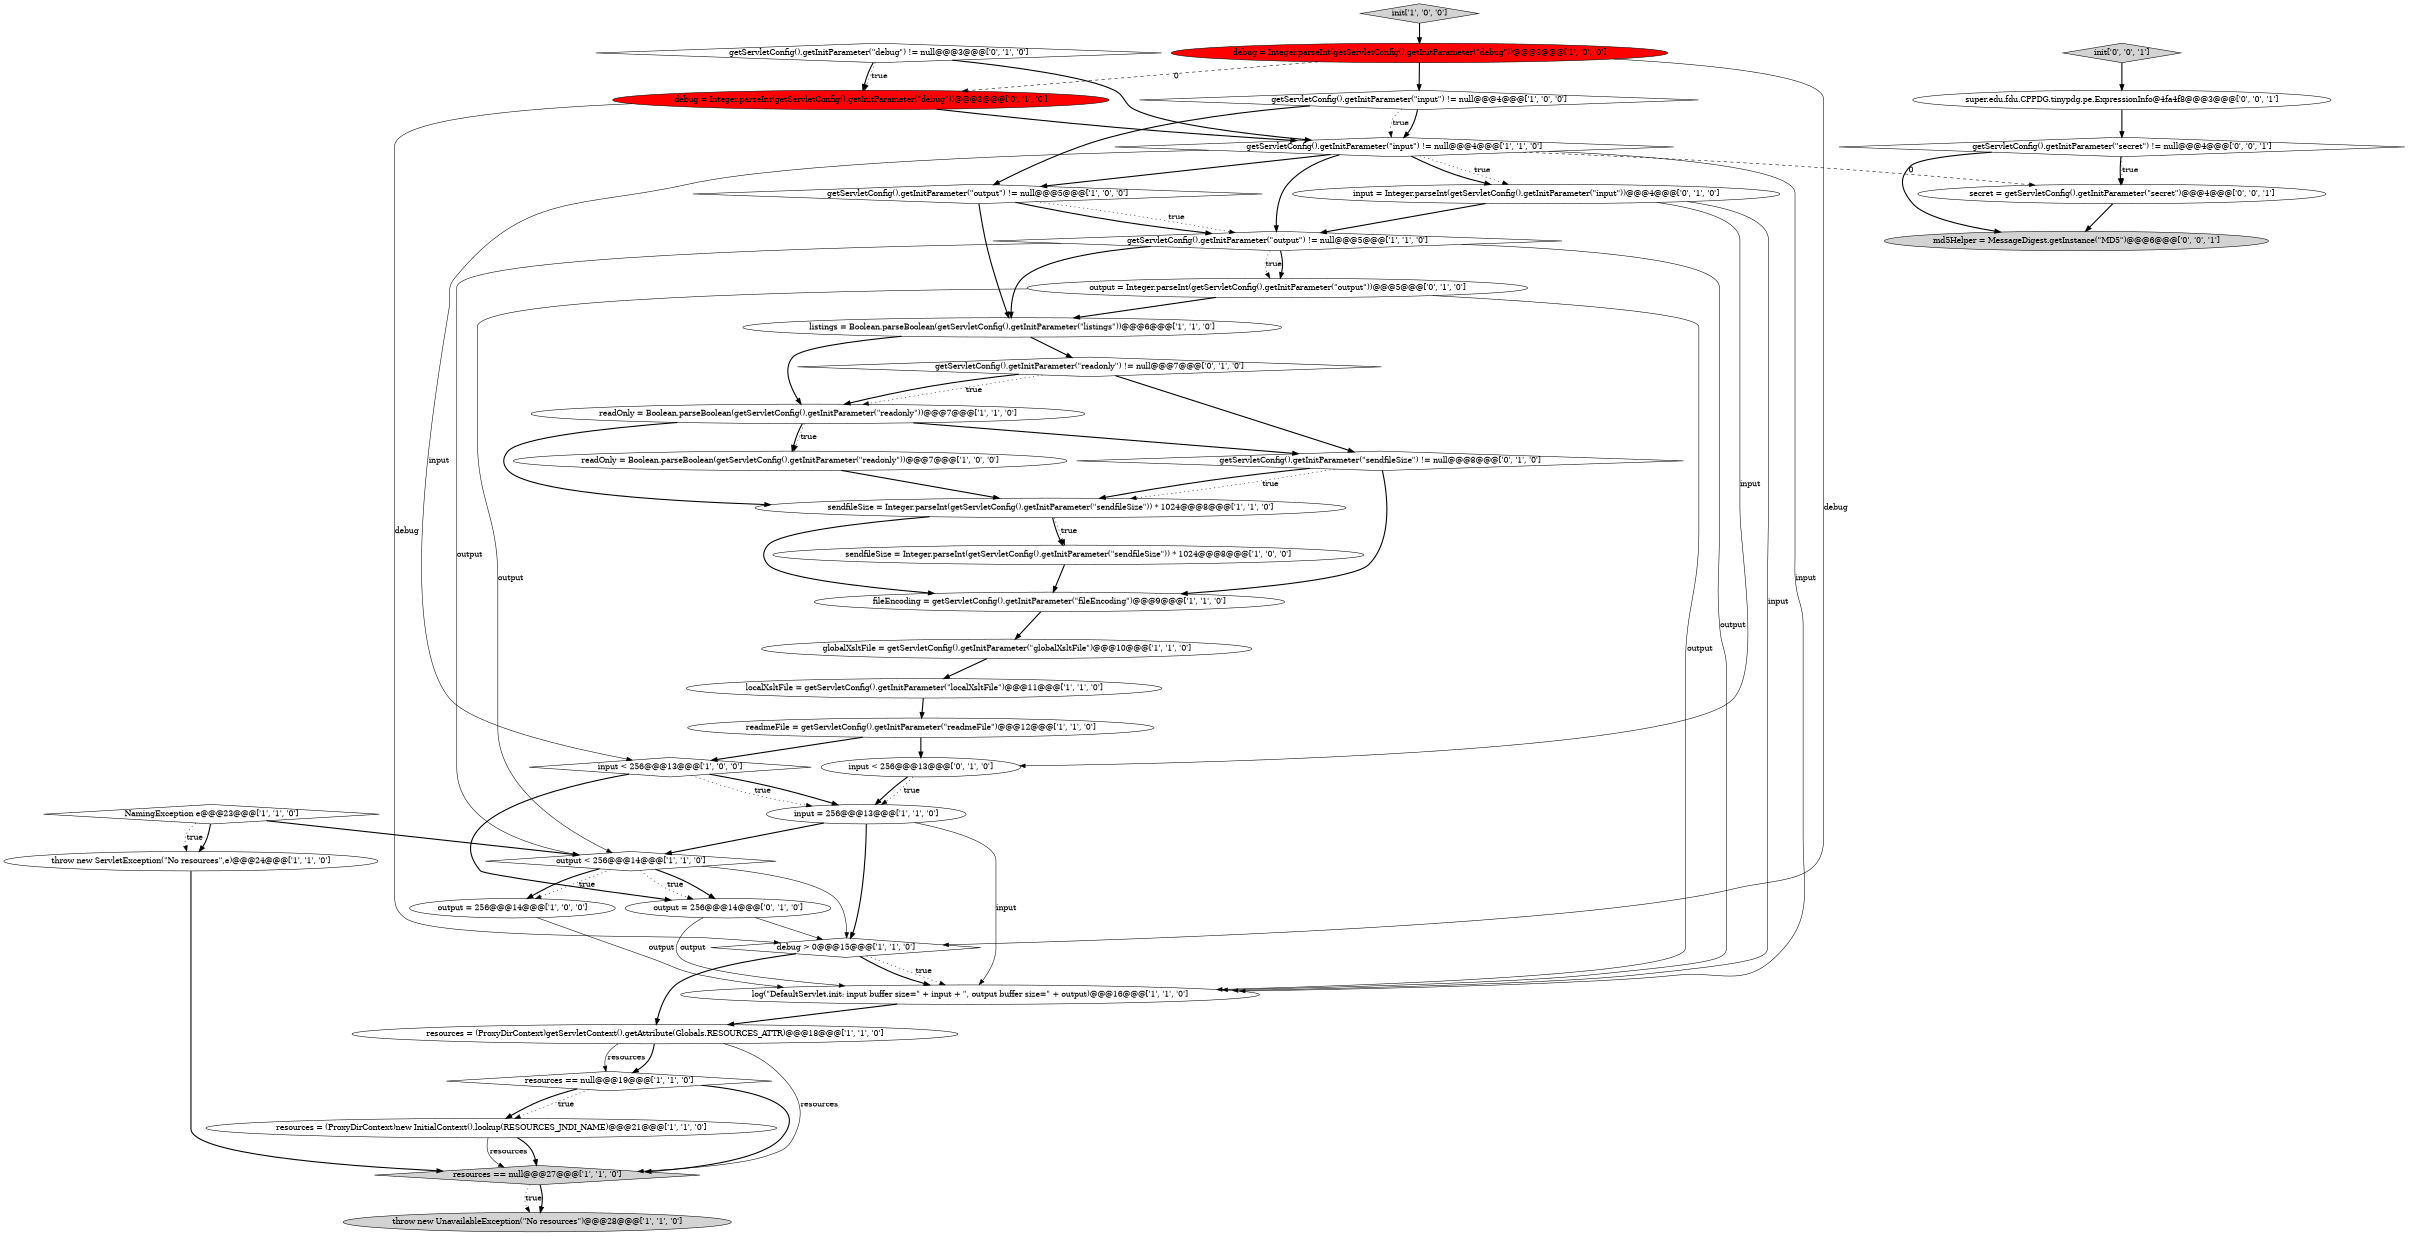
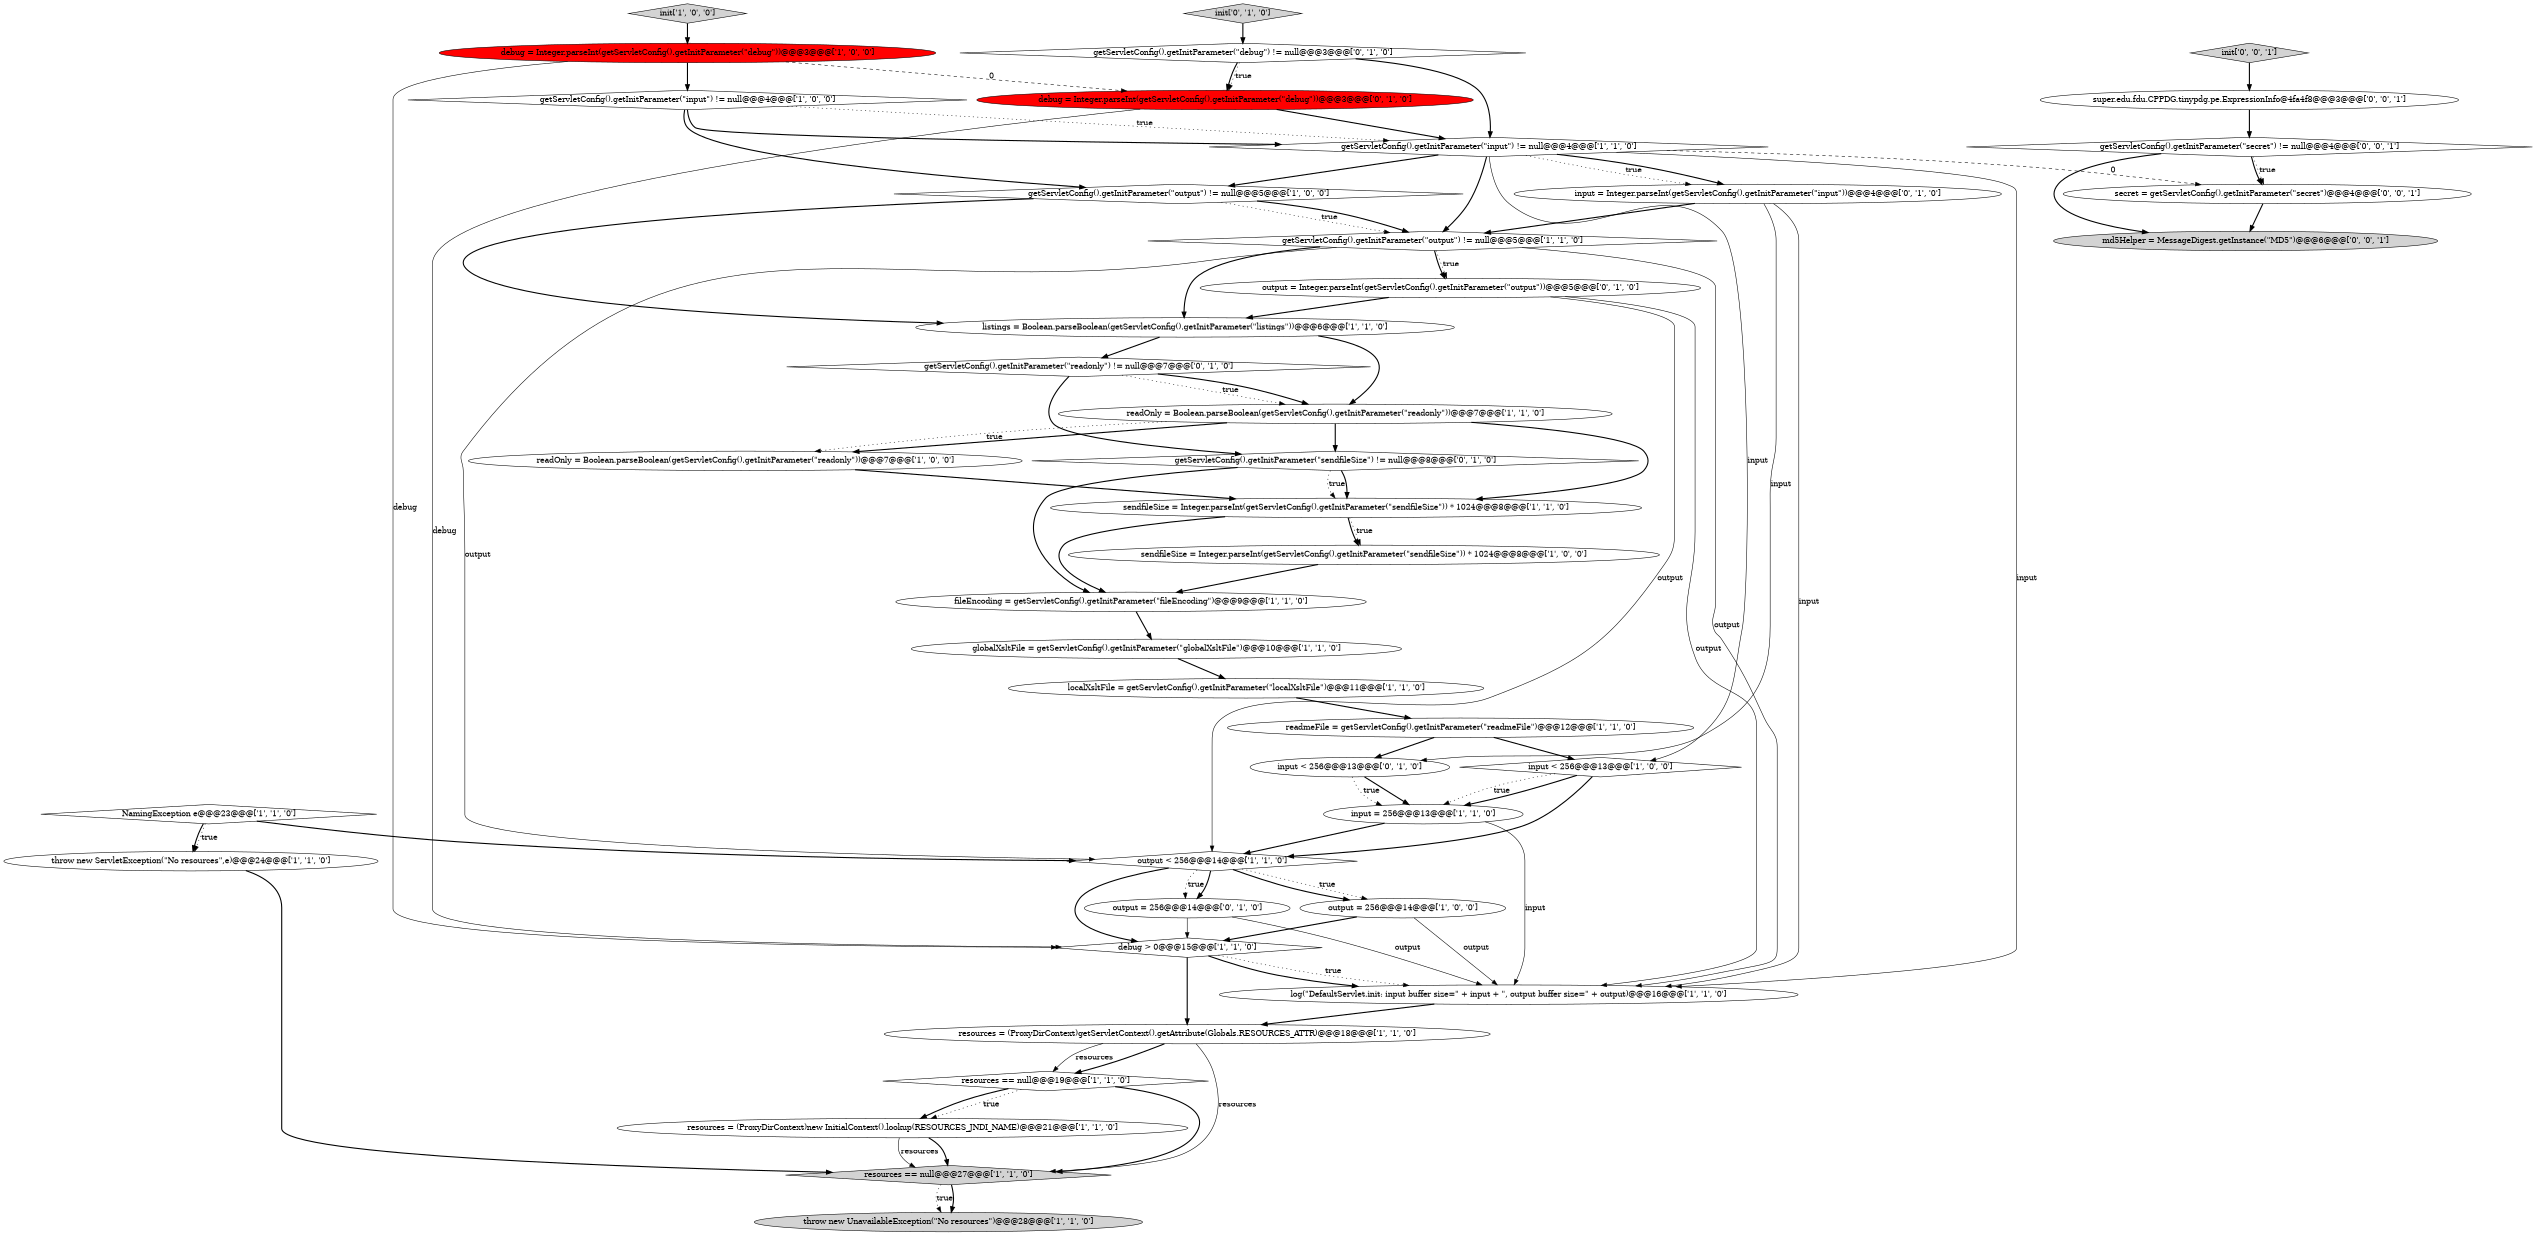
node "init['0', '1', '0']": added
edge "input < 256@@@13@@@['1', '0', '0']" -> "output = 256@@@14@@@['0', '1', '0']": now "input < 256@@@13@@@['1', '0', '0']" -> "output < 256@@@14@@@['1', '1', '0']"
edge "output < 256@@@14@@@['1', '1', '0']" -> "debug > 0@@@15@@@['1', '1', '0']": style solid -> bold
edge "input = 256@@@13@@@['1', '1', '0']" -> "debug > 0@@@15@@@['1', '1', '0']": now "output = 256@@@14@@@['1', '0', '0']" -> "debug > 0@@@15@@@['1', '1', '0']"
